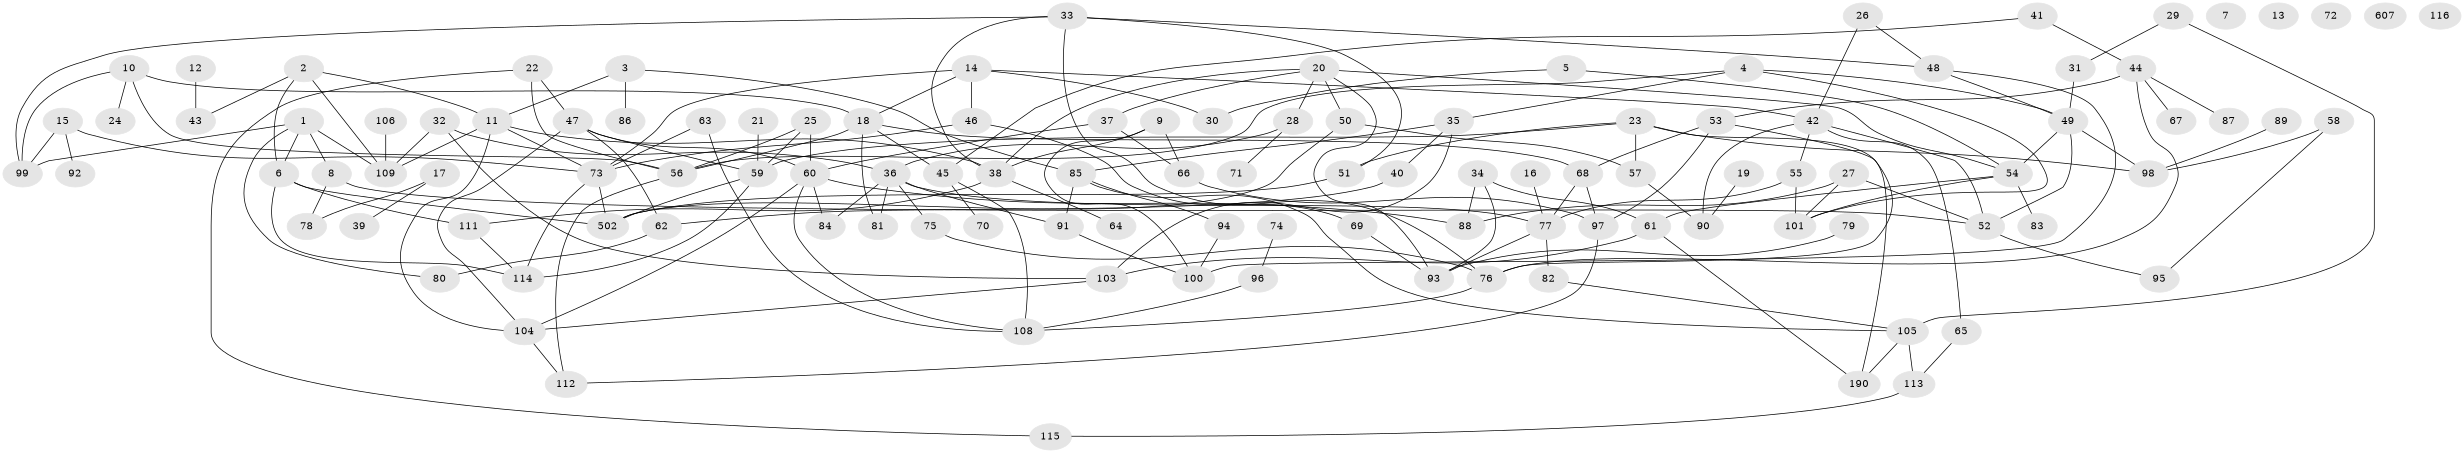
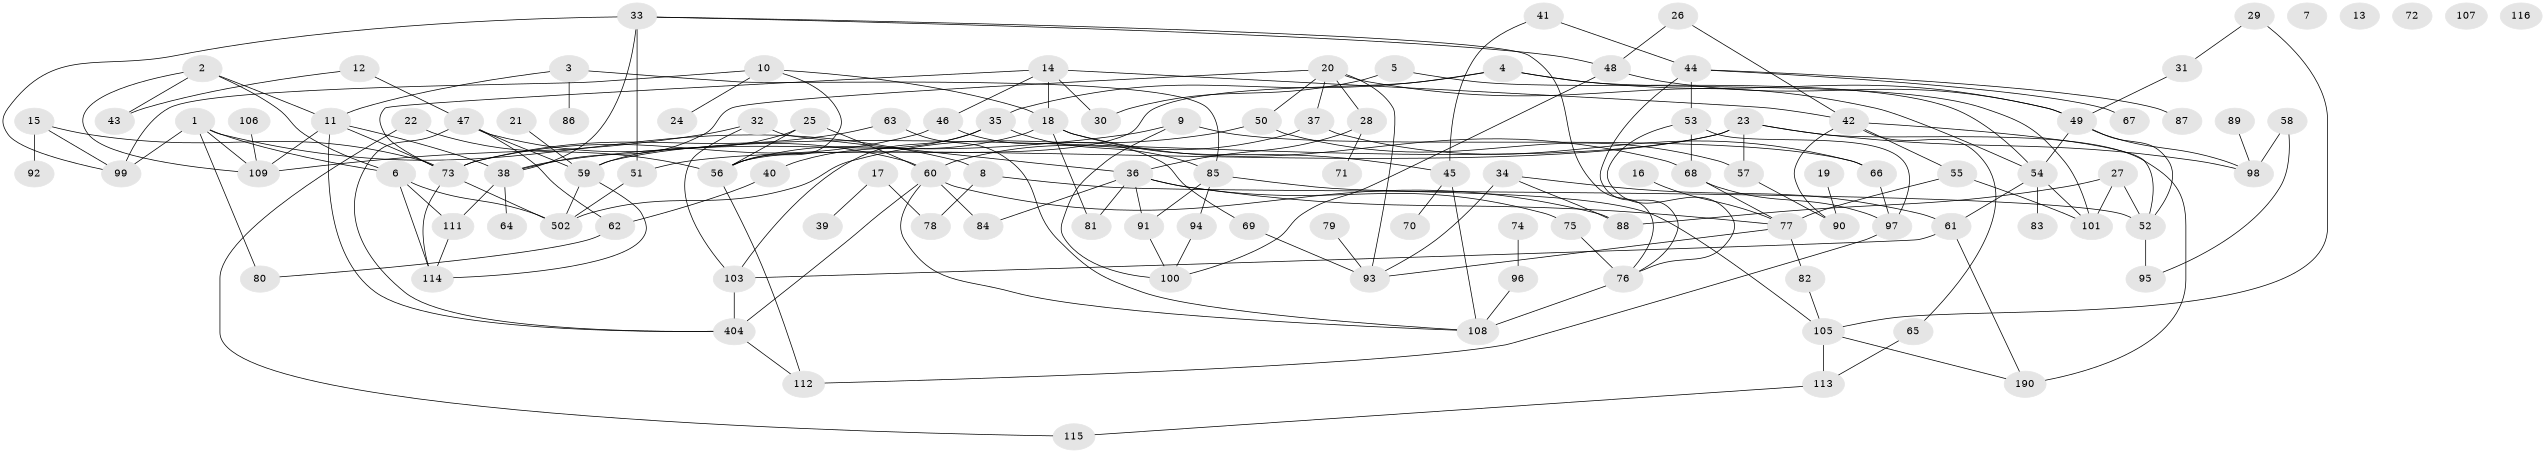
node "607": label "607" -> "107"
edge "22" -- "47": now "12" -- "47"
node "104": label "104" -> "404"
